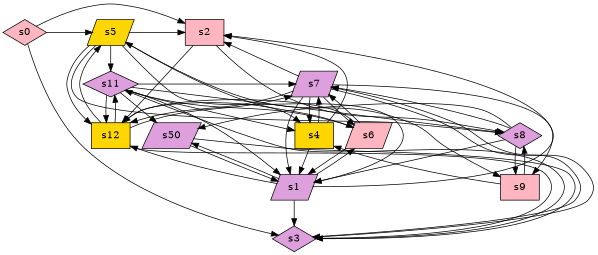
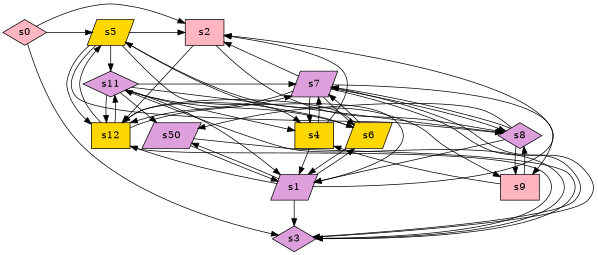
edge "s7" -> "s1": now "s7" -> "s8"
node "s6": fillcolor lightpink -> gold
